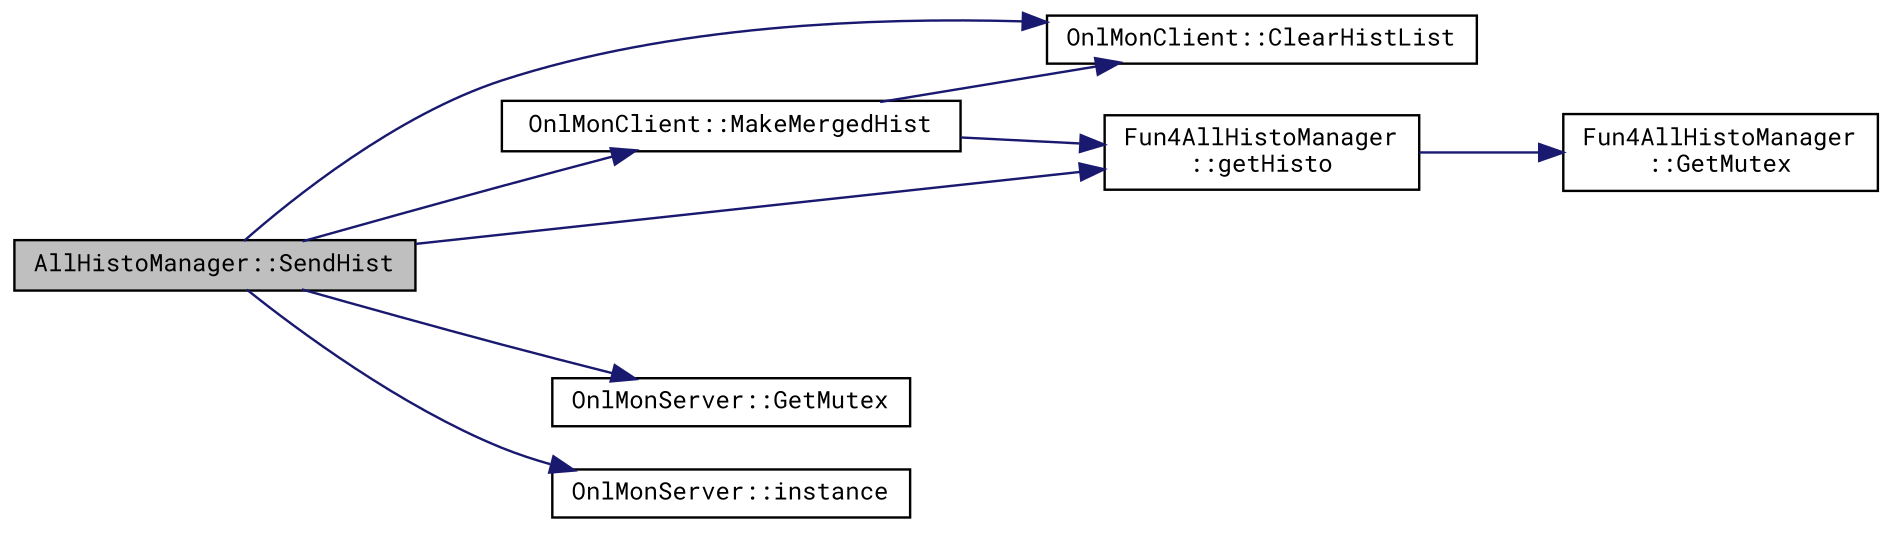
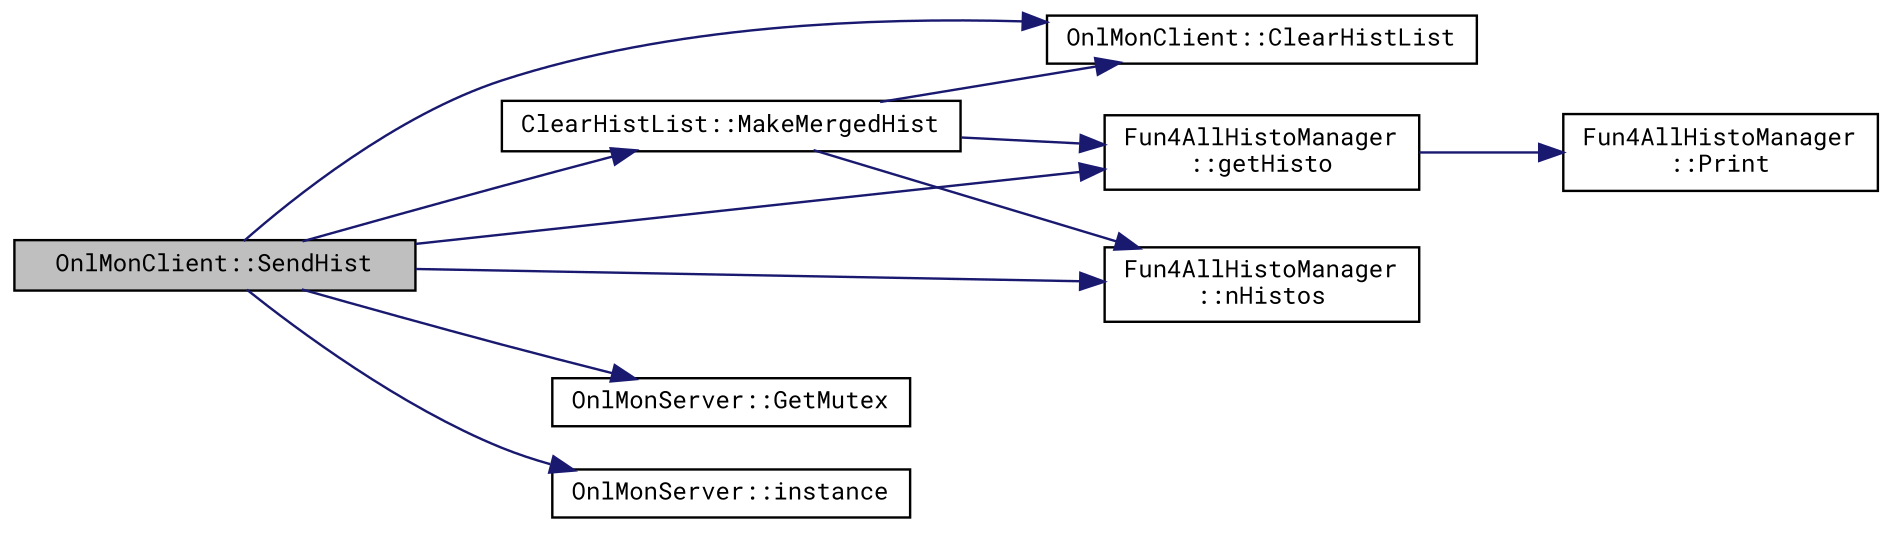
node "OnlMonClient::MakeMergedHist": label "OnlMonClient::MakeMergedHist" -> "ClearHistList::MakeMergedHist"
node "Fun4AllHistoManager ::GetMutex": label "Fun4AllHistoManager ::GetMutex" -> "Fun4AllHistoManager ::Print"
node "AllHistoManager::SendHist": label "AllHistoManager::SendHist" -> "OnlMonClient::SendHist"
node "Fun4AllHistoManager ::nHistos": added
